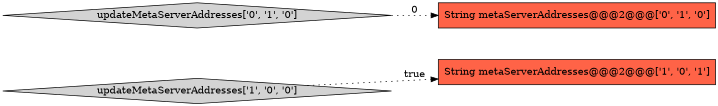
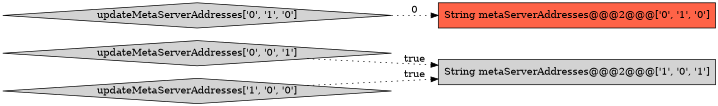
node "updateMetaServerAddresses['0', '0', '1']": added
node "String metaServerAddresses@@@2@@@['1', '0', '1']": fillcolor tomato -> lightgray
